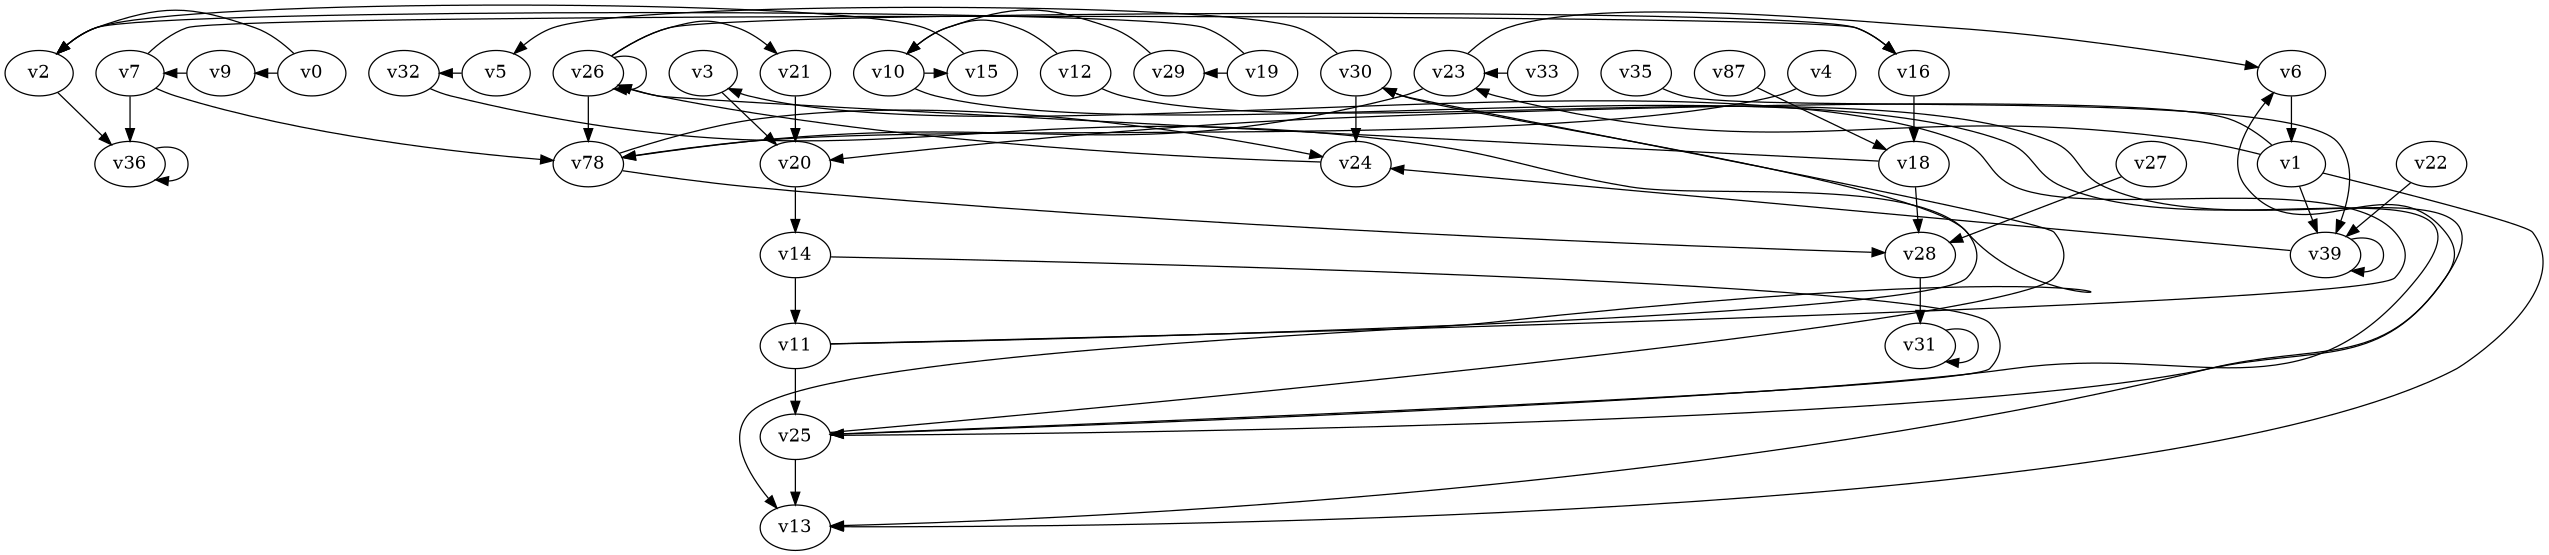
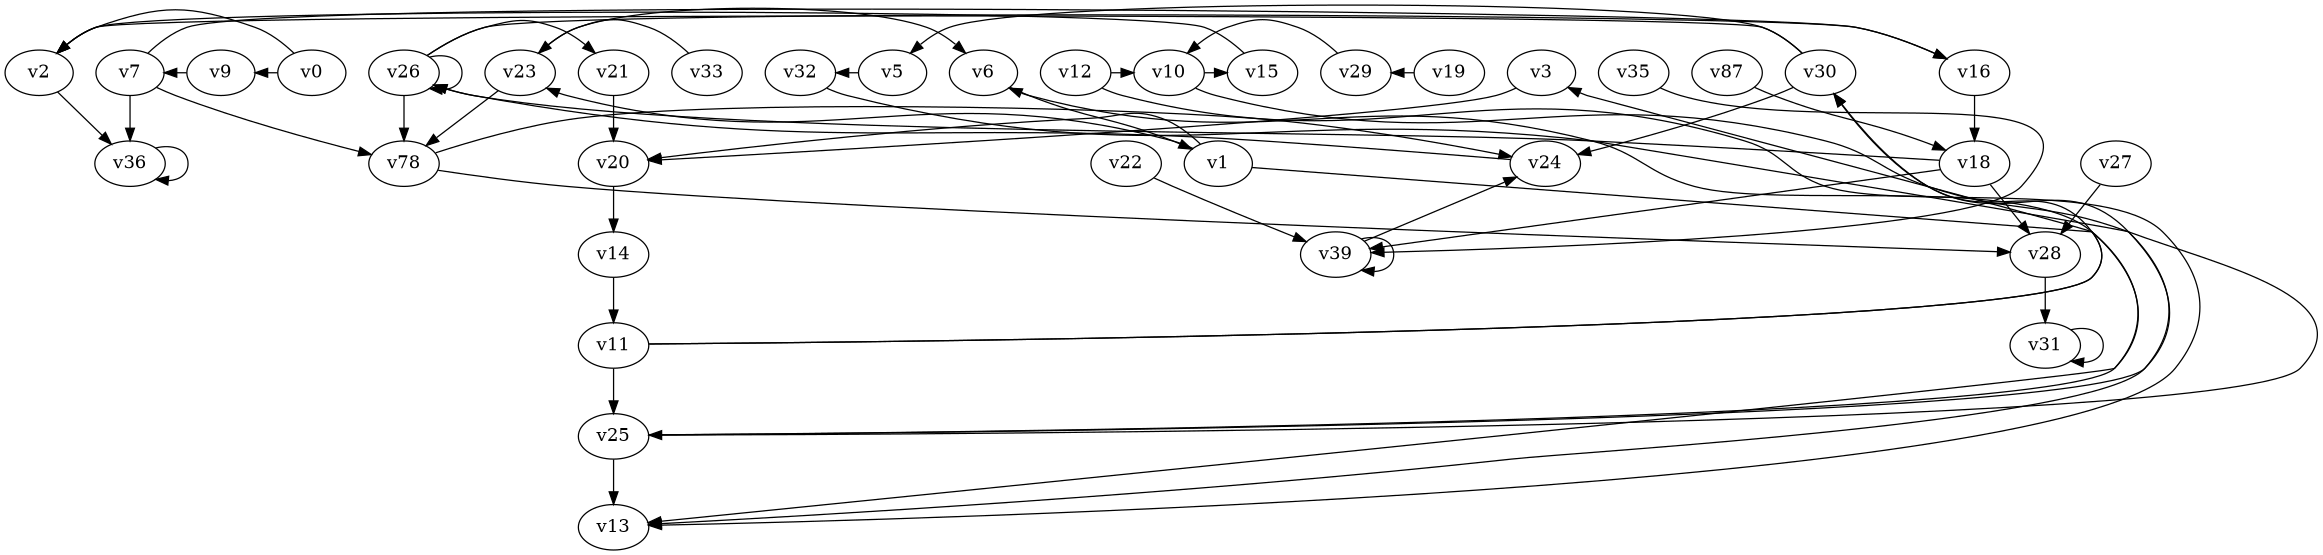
edge "v19" -> "v2": now "v30" -> "v2"
node "v4": removed
edge "v1" -> "v39": now "v18" -> "v39"
edge "v14" -> "v25": removed
